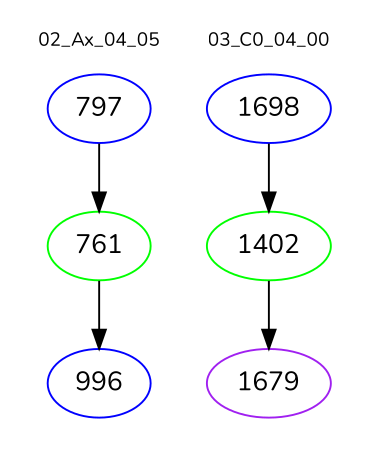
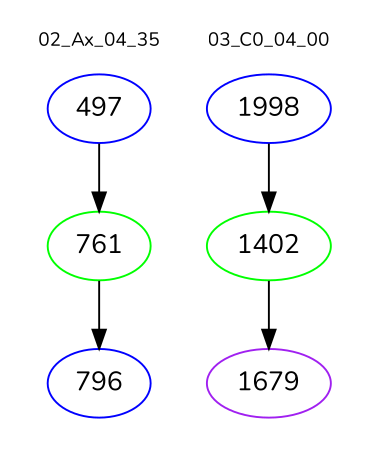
cluster "02_Ax_04_05": label "02_Ax_04_05" -> "02_Ax_04_35"
node "797": label "797" -> "497"
node "1698": label "1698" -> "1998"
node "996": label "996" -> "796"
